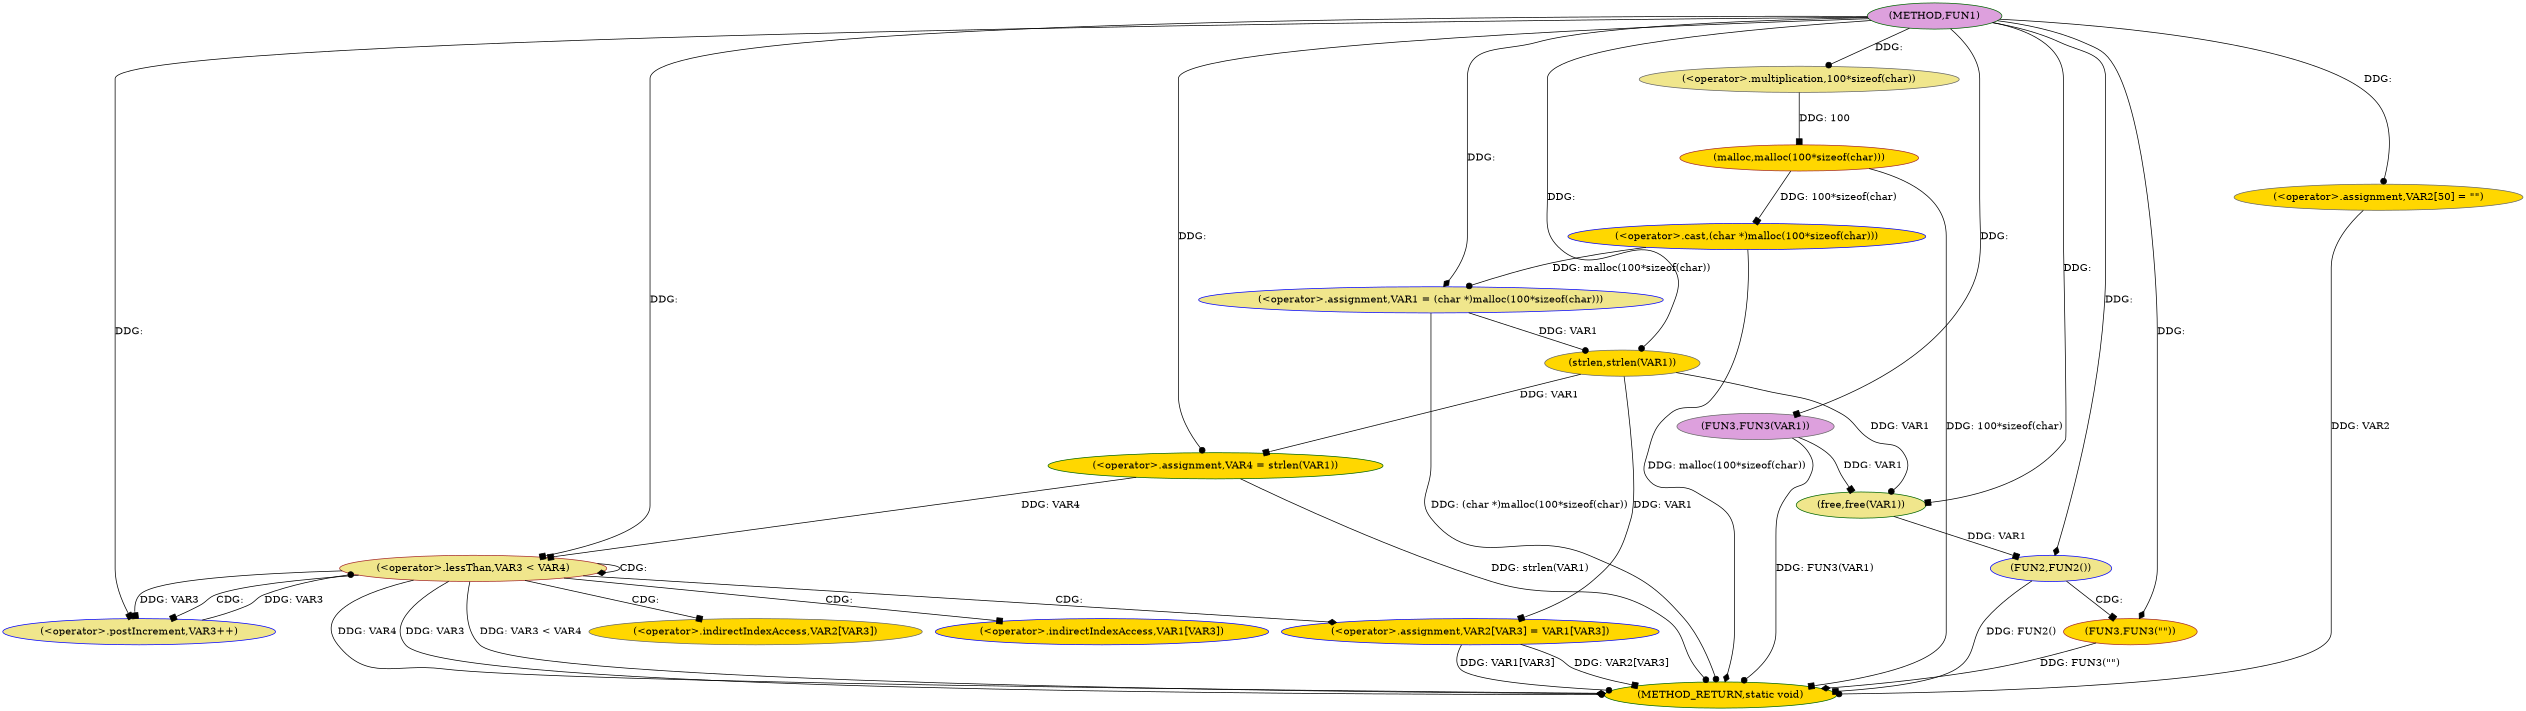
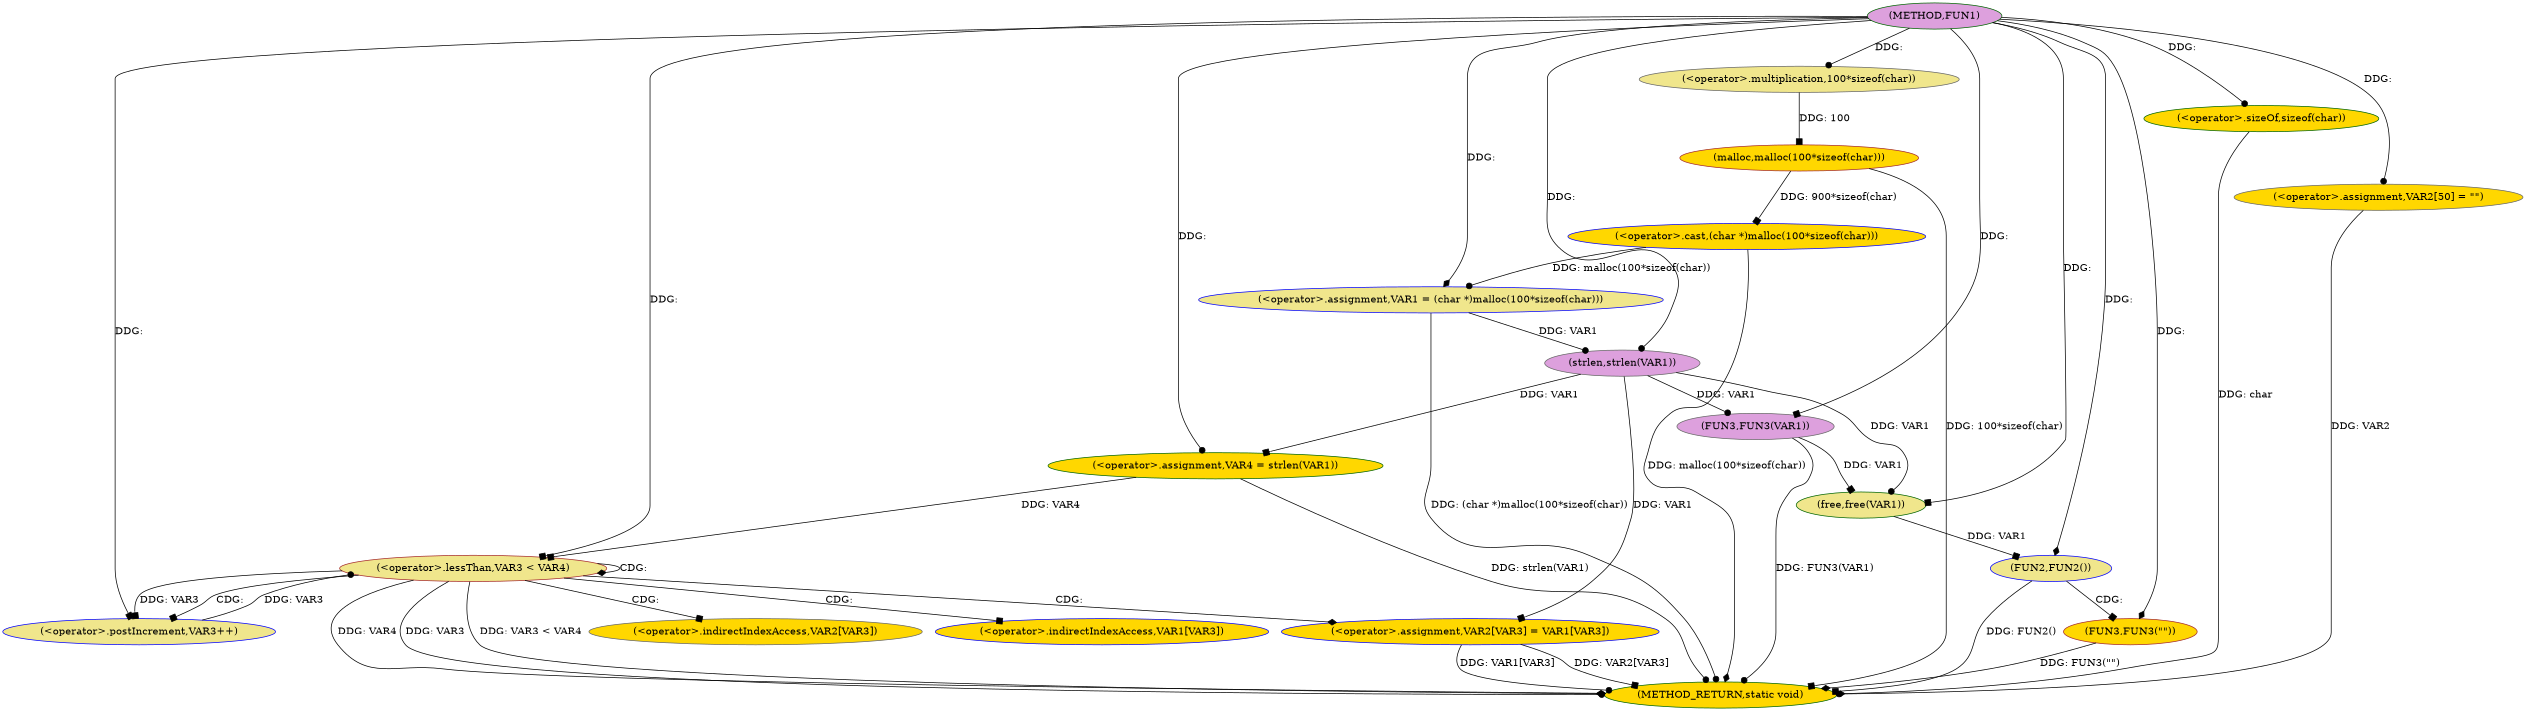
node "(<operator>.sizeOf,sizeof(char))": added
edge "(malloc,malloc(100*sizeof(char)))" -> "(<operator>.cast,(char *)malloc(100*sizeof(char)))": label "DDG: 100*sizeof(char)" -> "DDG: 900*sizeof(char)"
node "(strlen,strlen(VAR1))": fillcolor gold -> plum
edge "(strlen,strlen(VAR1))" -> "(FUN3,FUN3(VAR1))": added, label "DDG: VAR1"
